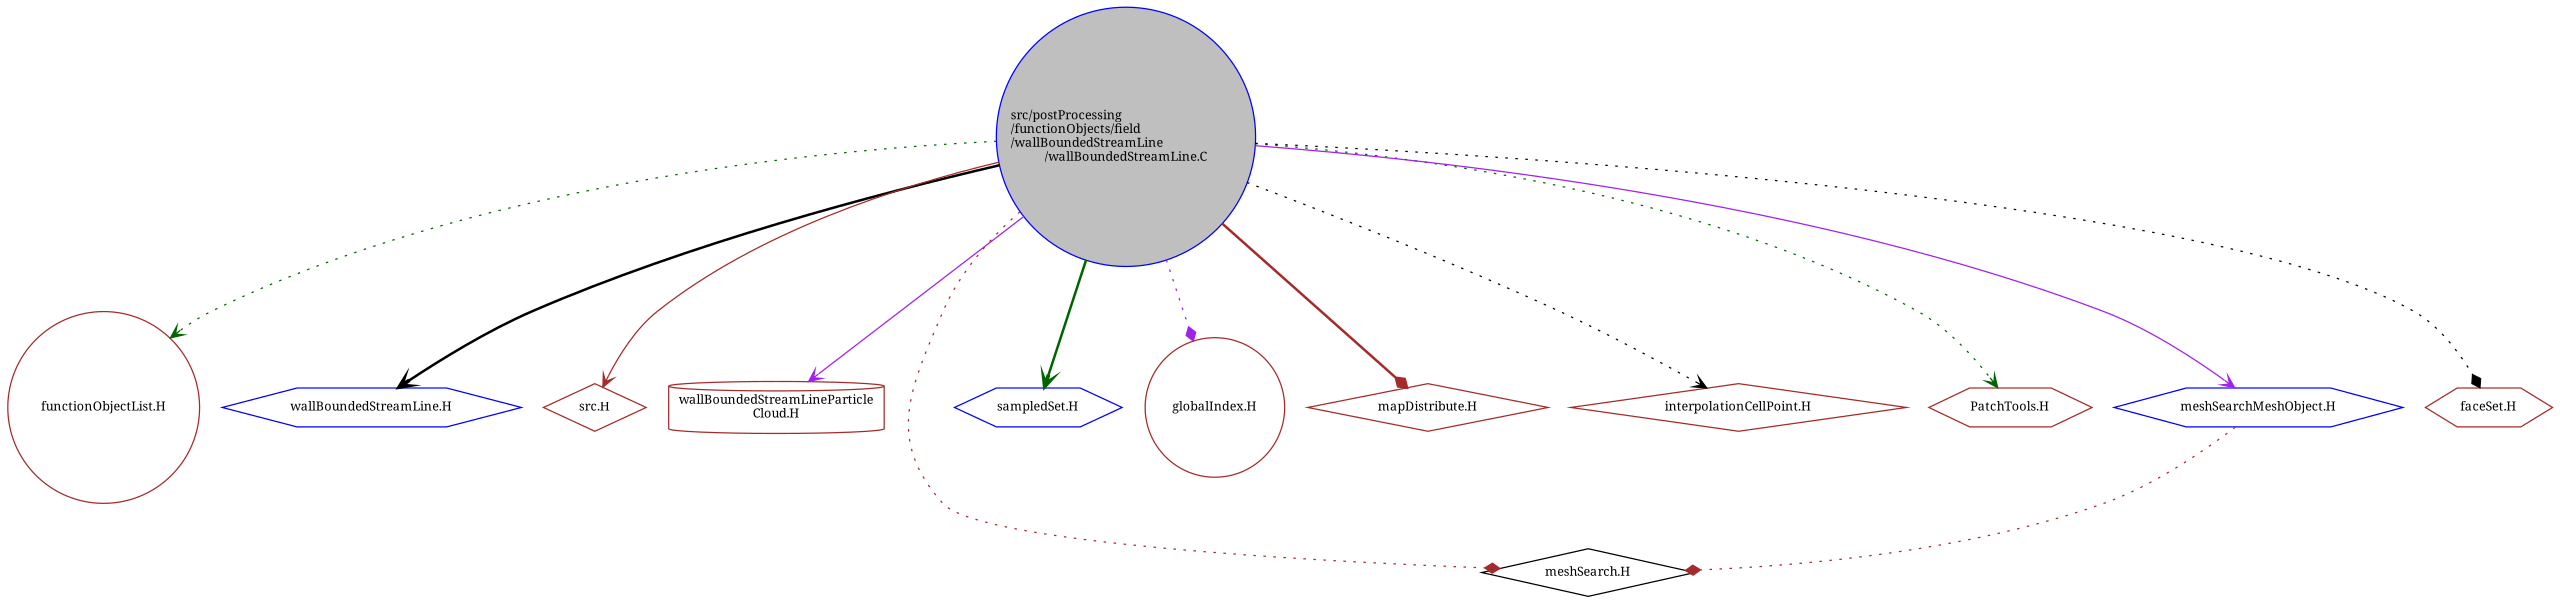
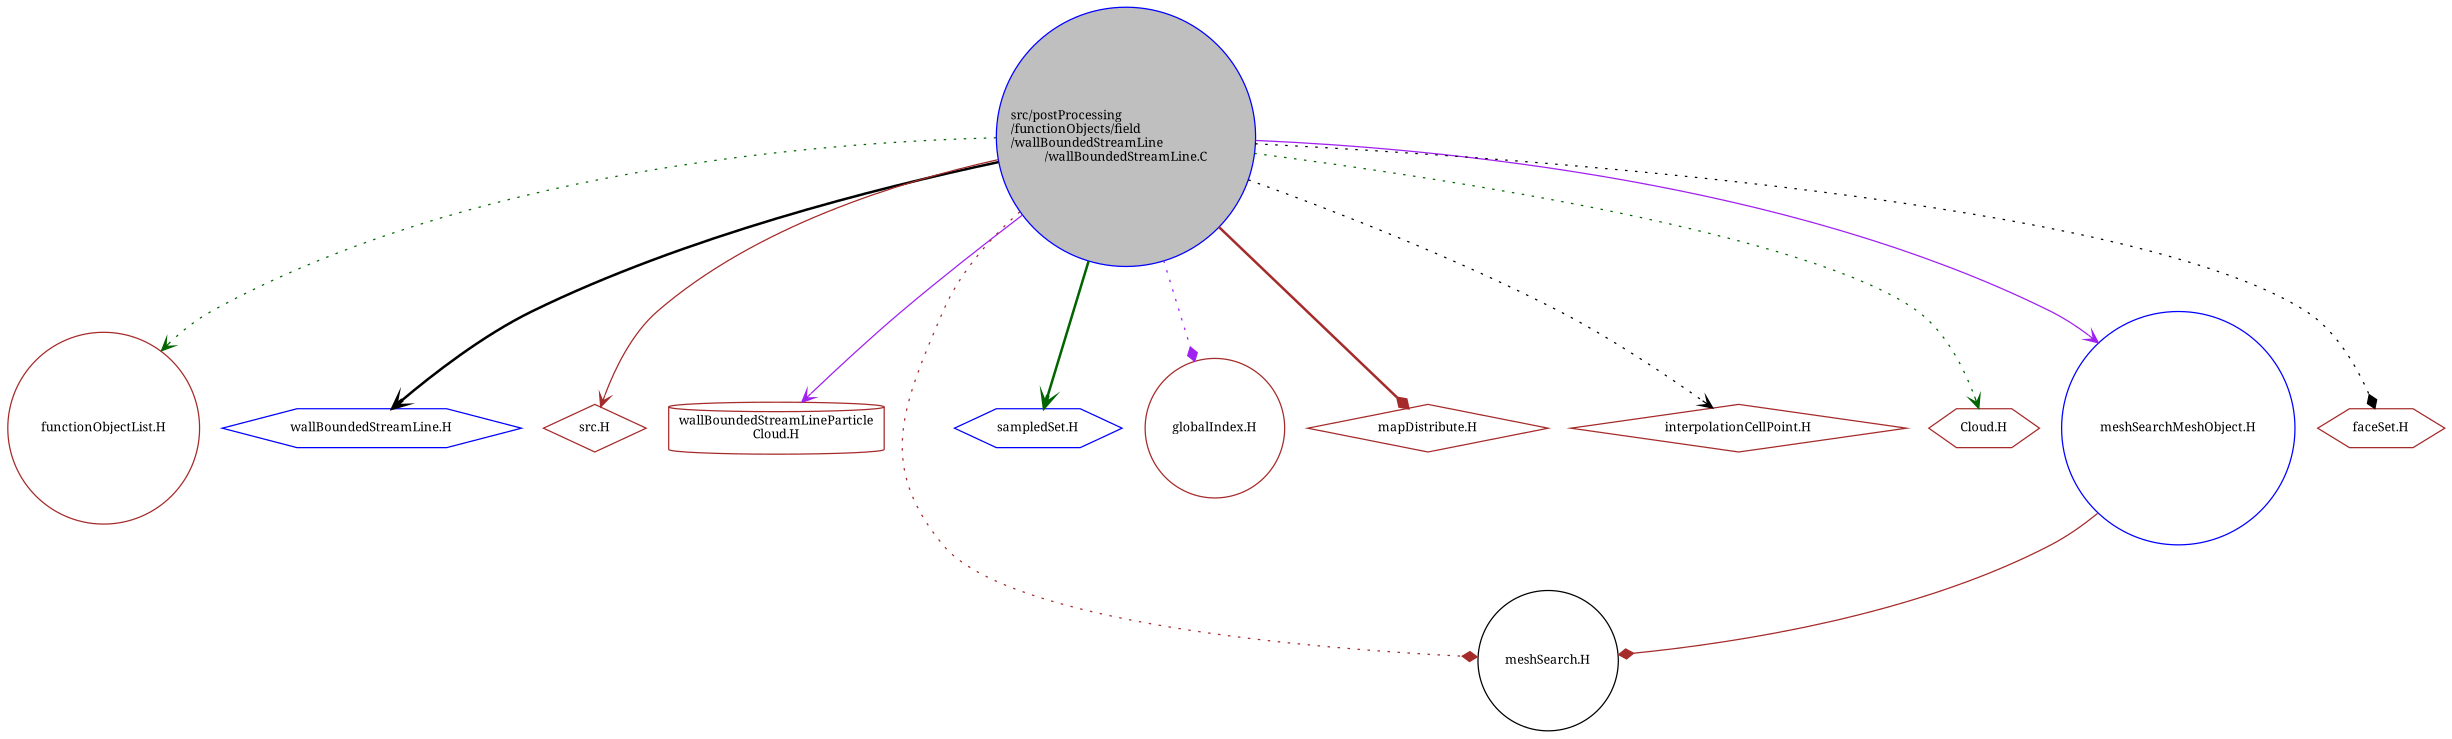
node "PatchTools.H": label "PatchTools.H" -> "Cloud.H"
node "meshSearchMeshObject.H": shape hexagon -> circle
edge "meshSearchMeshObject.H" -> "meshSearch.H": style dotted -> solid
node "meshSearch.H": shape diamond -> circle
